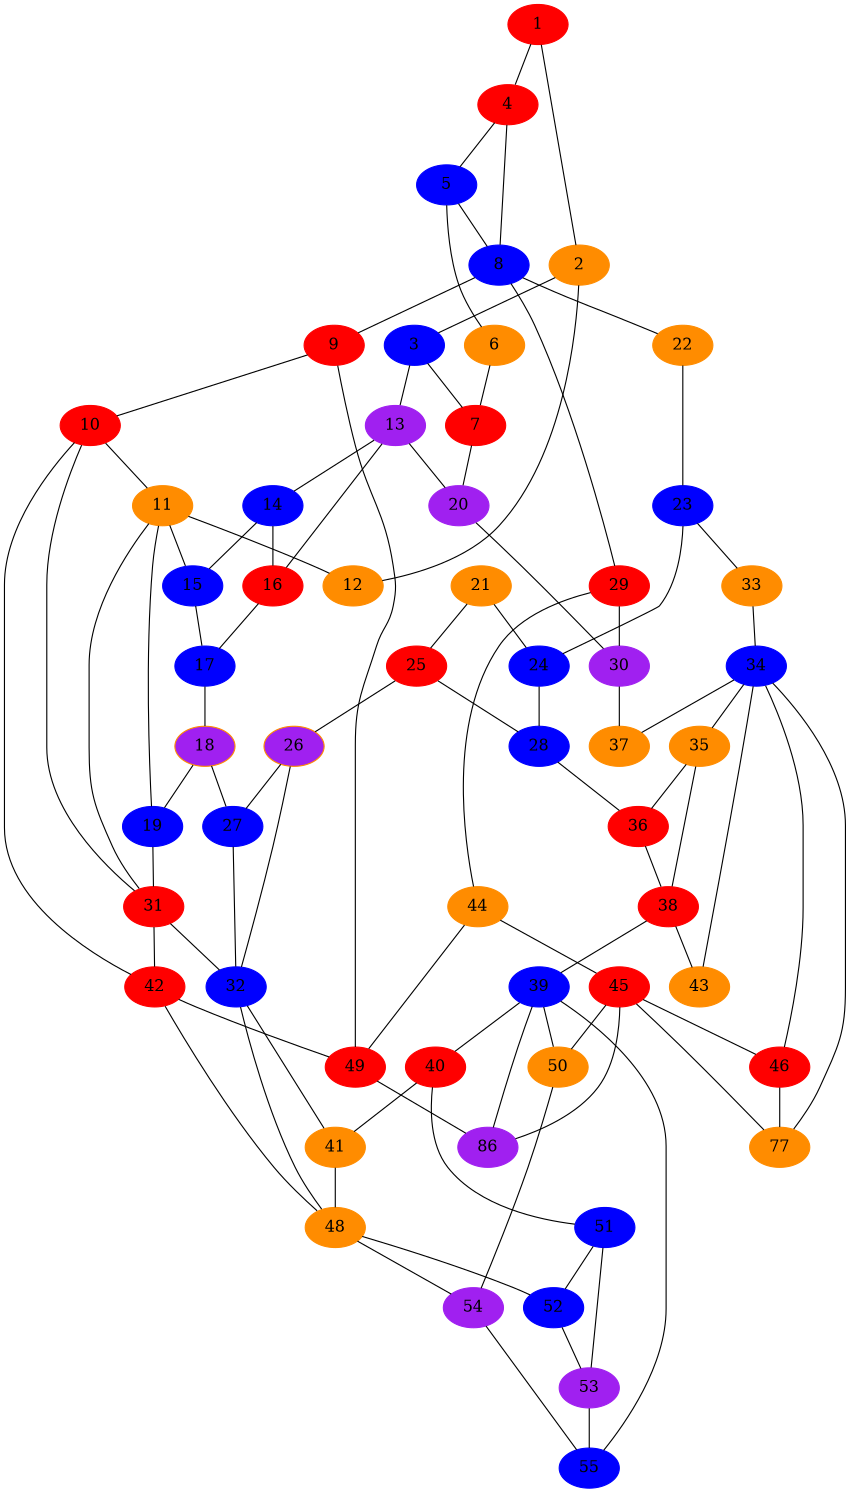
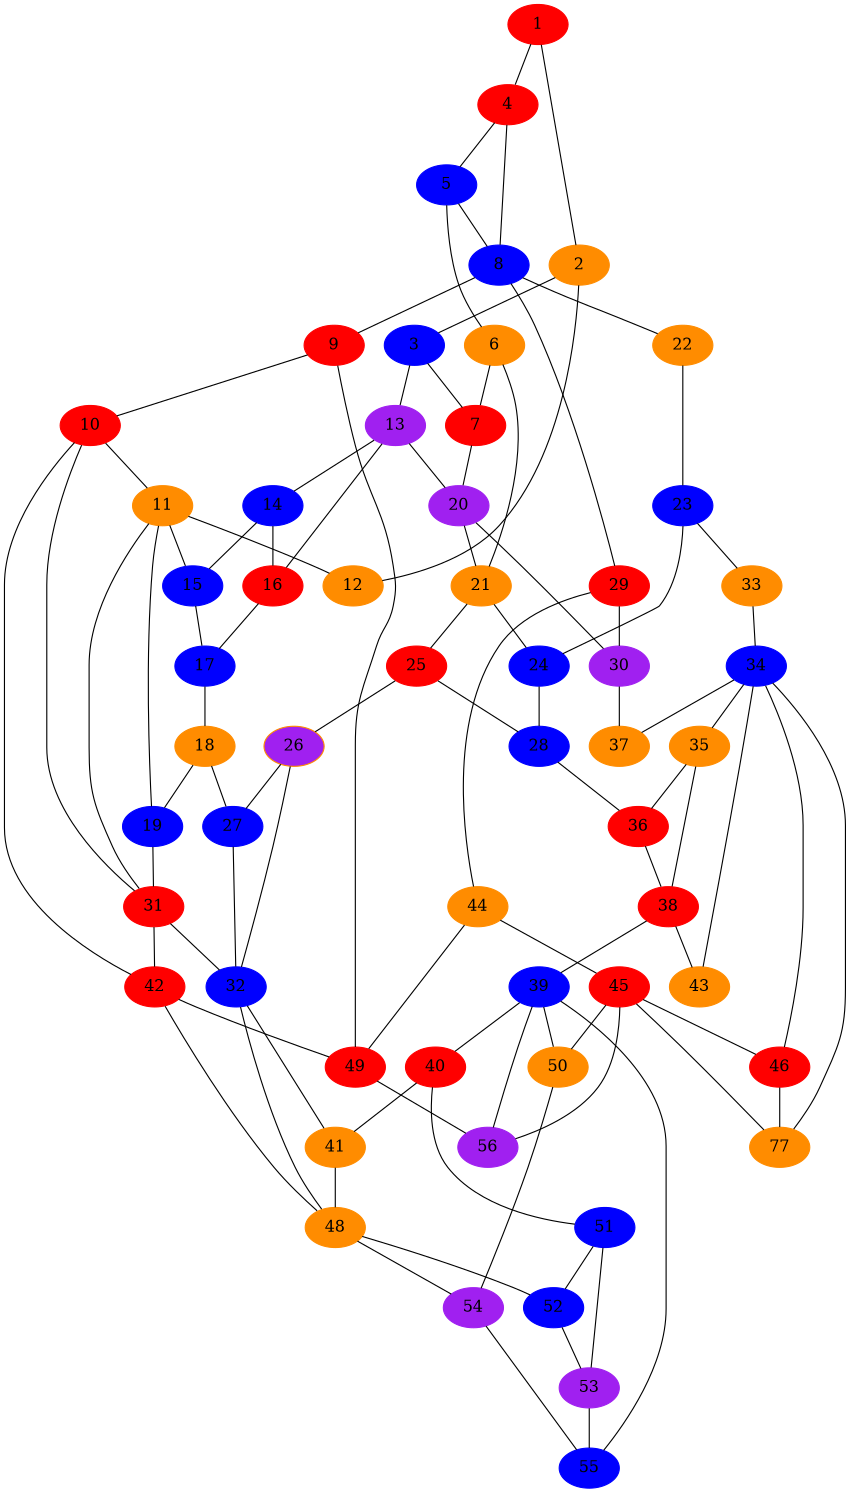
edge "6" -- "21": added
edge "20" -- "21": added
node "18": fillcolor purple -> darkorange
node "86": label "86" -> "56"
